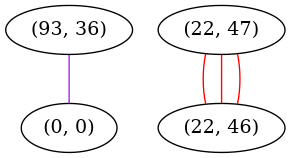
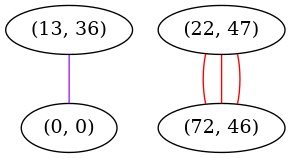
node "(93, 36)": label "(93, 36)" -> "(13, 36)"
node "(22, 46)": label "(22, 46)" -> "(72, 46)"
